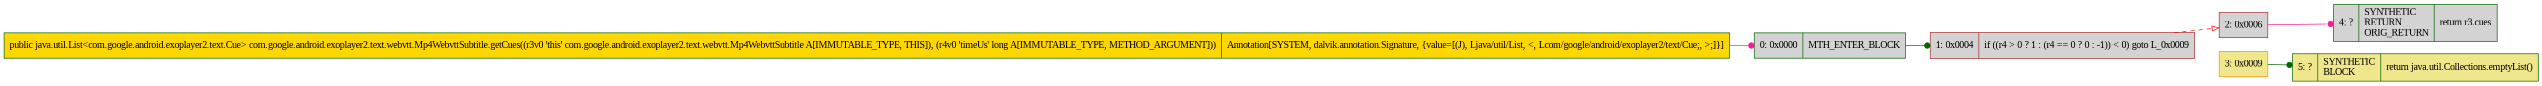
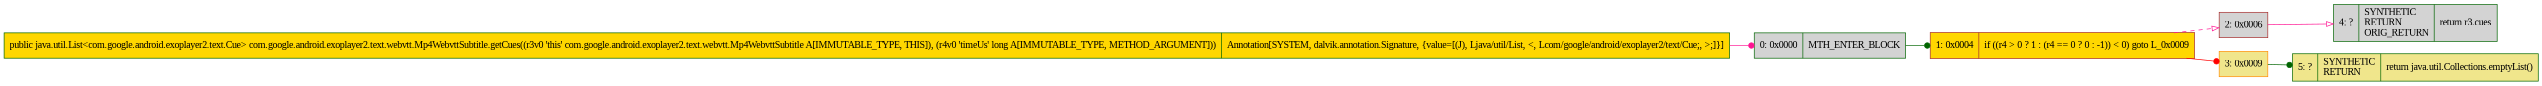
edge "2: 0x0006" -> "4: ?": arrowhead dot -> onormal
edge "1: 0x0004" -> "2: 0x0006": color red -> deeppink
node "1: 0x0004": fillcolor lightgrey -> gold
edge "1: 0x0004" -> "3: 0x0009": added
node "5: ?": text "BLOCK" -> "RETURN"
